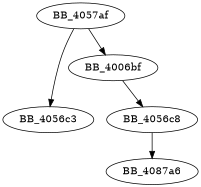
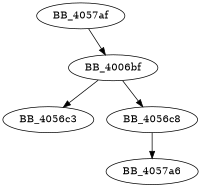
edge "BB_4057af" -> "BB_4056c3": now "BB_4006bf" -> "BB_4056c3"
node "BB_4087a6": label "BB_4087a6" -> "BB_4057a6"
